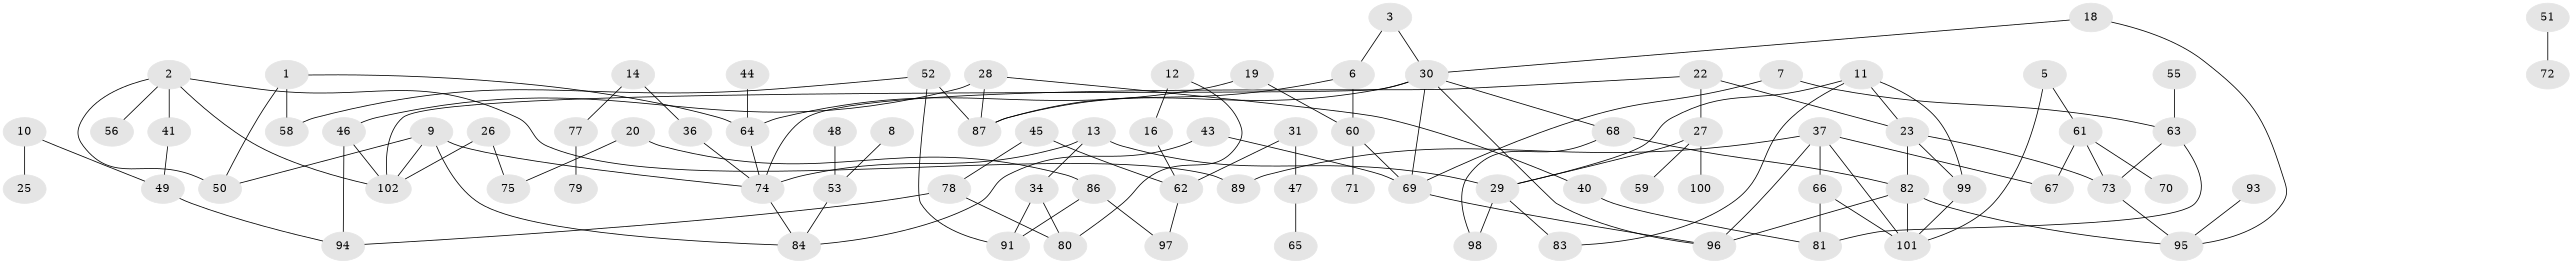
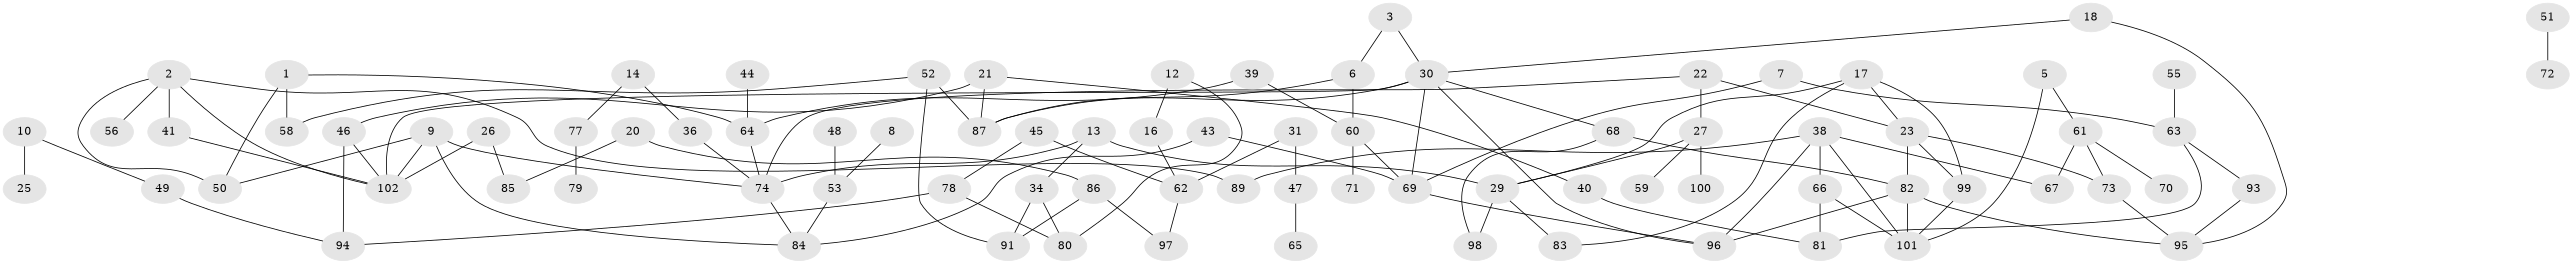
node "28": label "28" -> "21"
node "19": label "19" -> "39"
node "11": label "11" -> "17"
node "37": label "37" -> "38"
edge "41" -- "49": now "41" -- "102"
edge "63" -- "73": now "63" -- "93"
node "75": label "75" -> "85"
